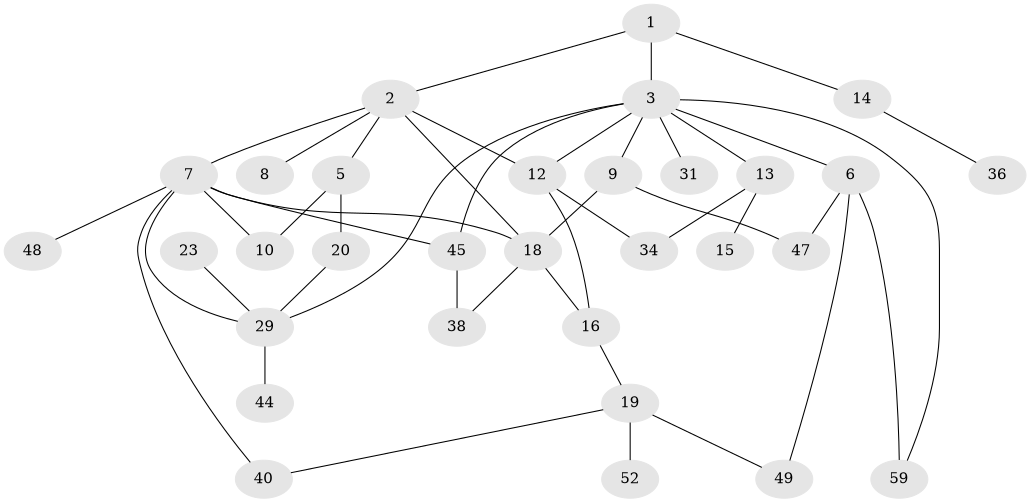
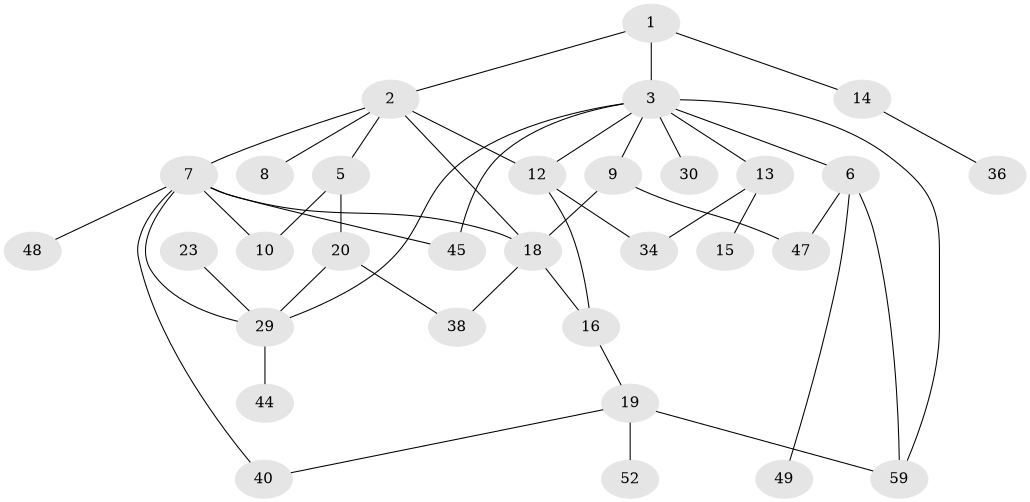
node "31": label "31" -> "30"
edge "45" -- "38": now "20" -- "38"
edge "19" -- "49": now "19" -- "59"
